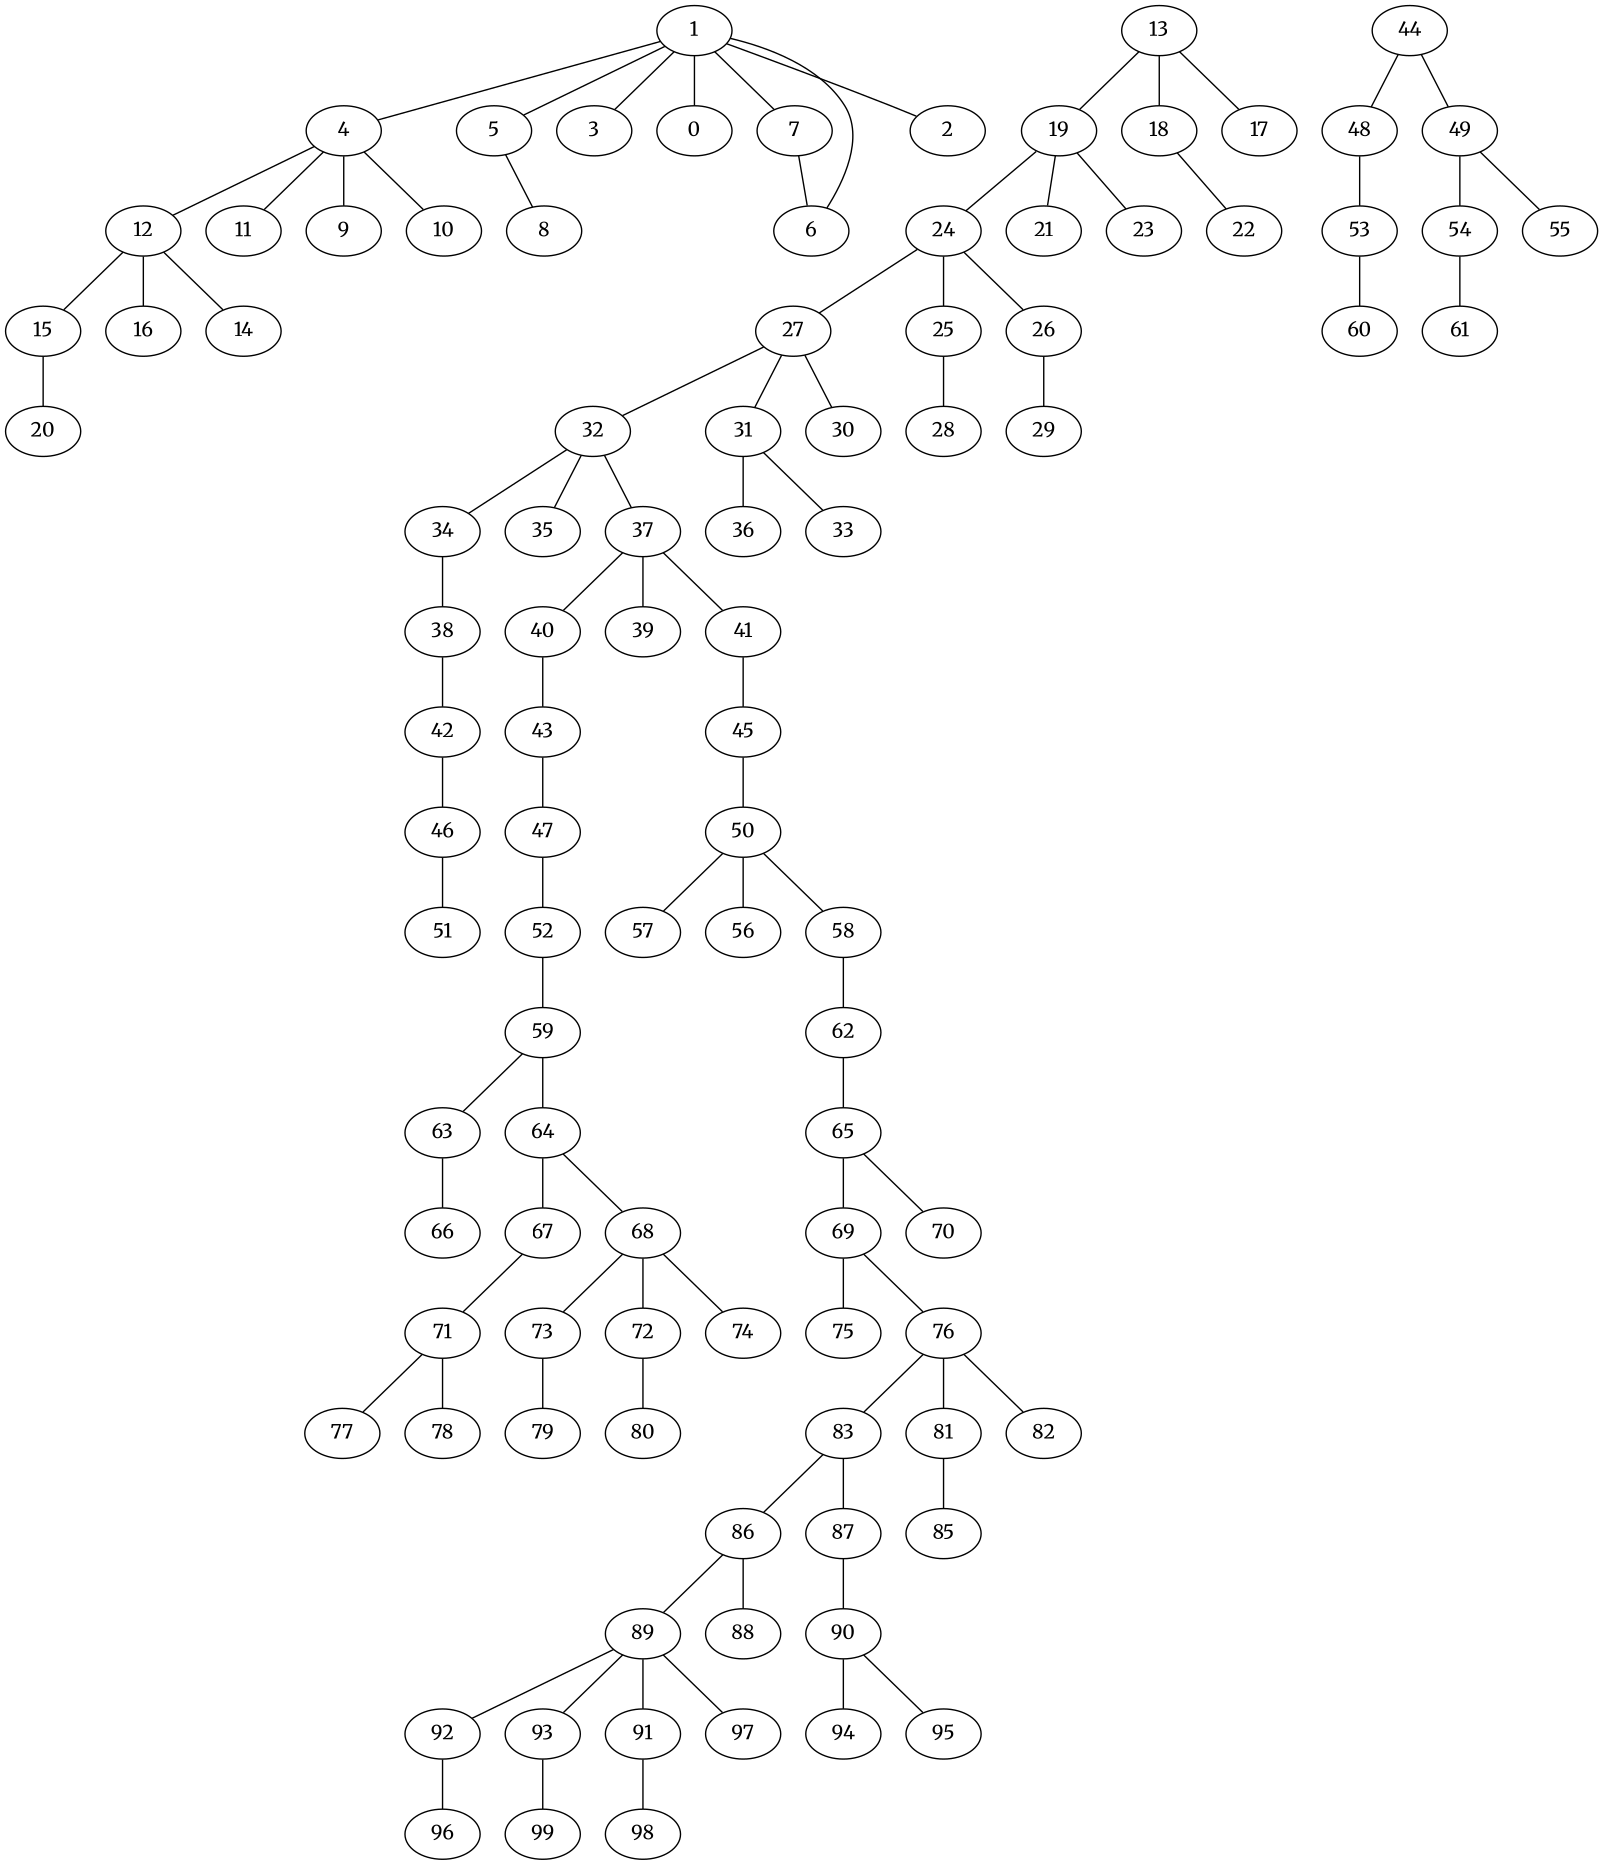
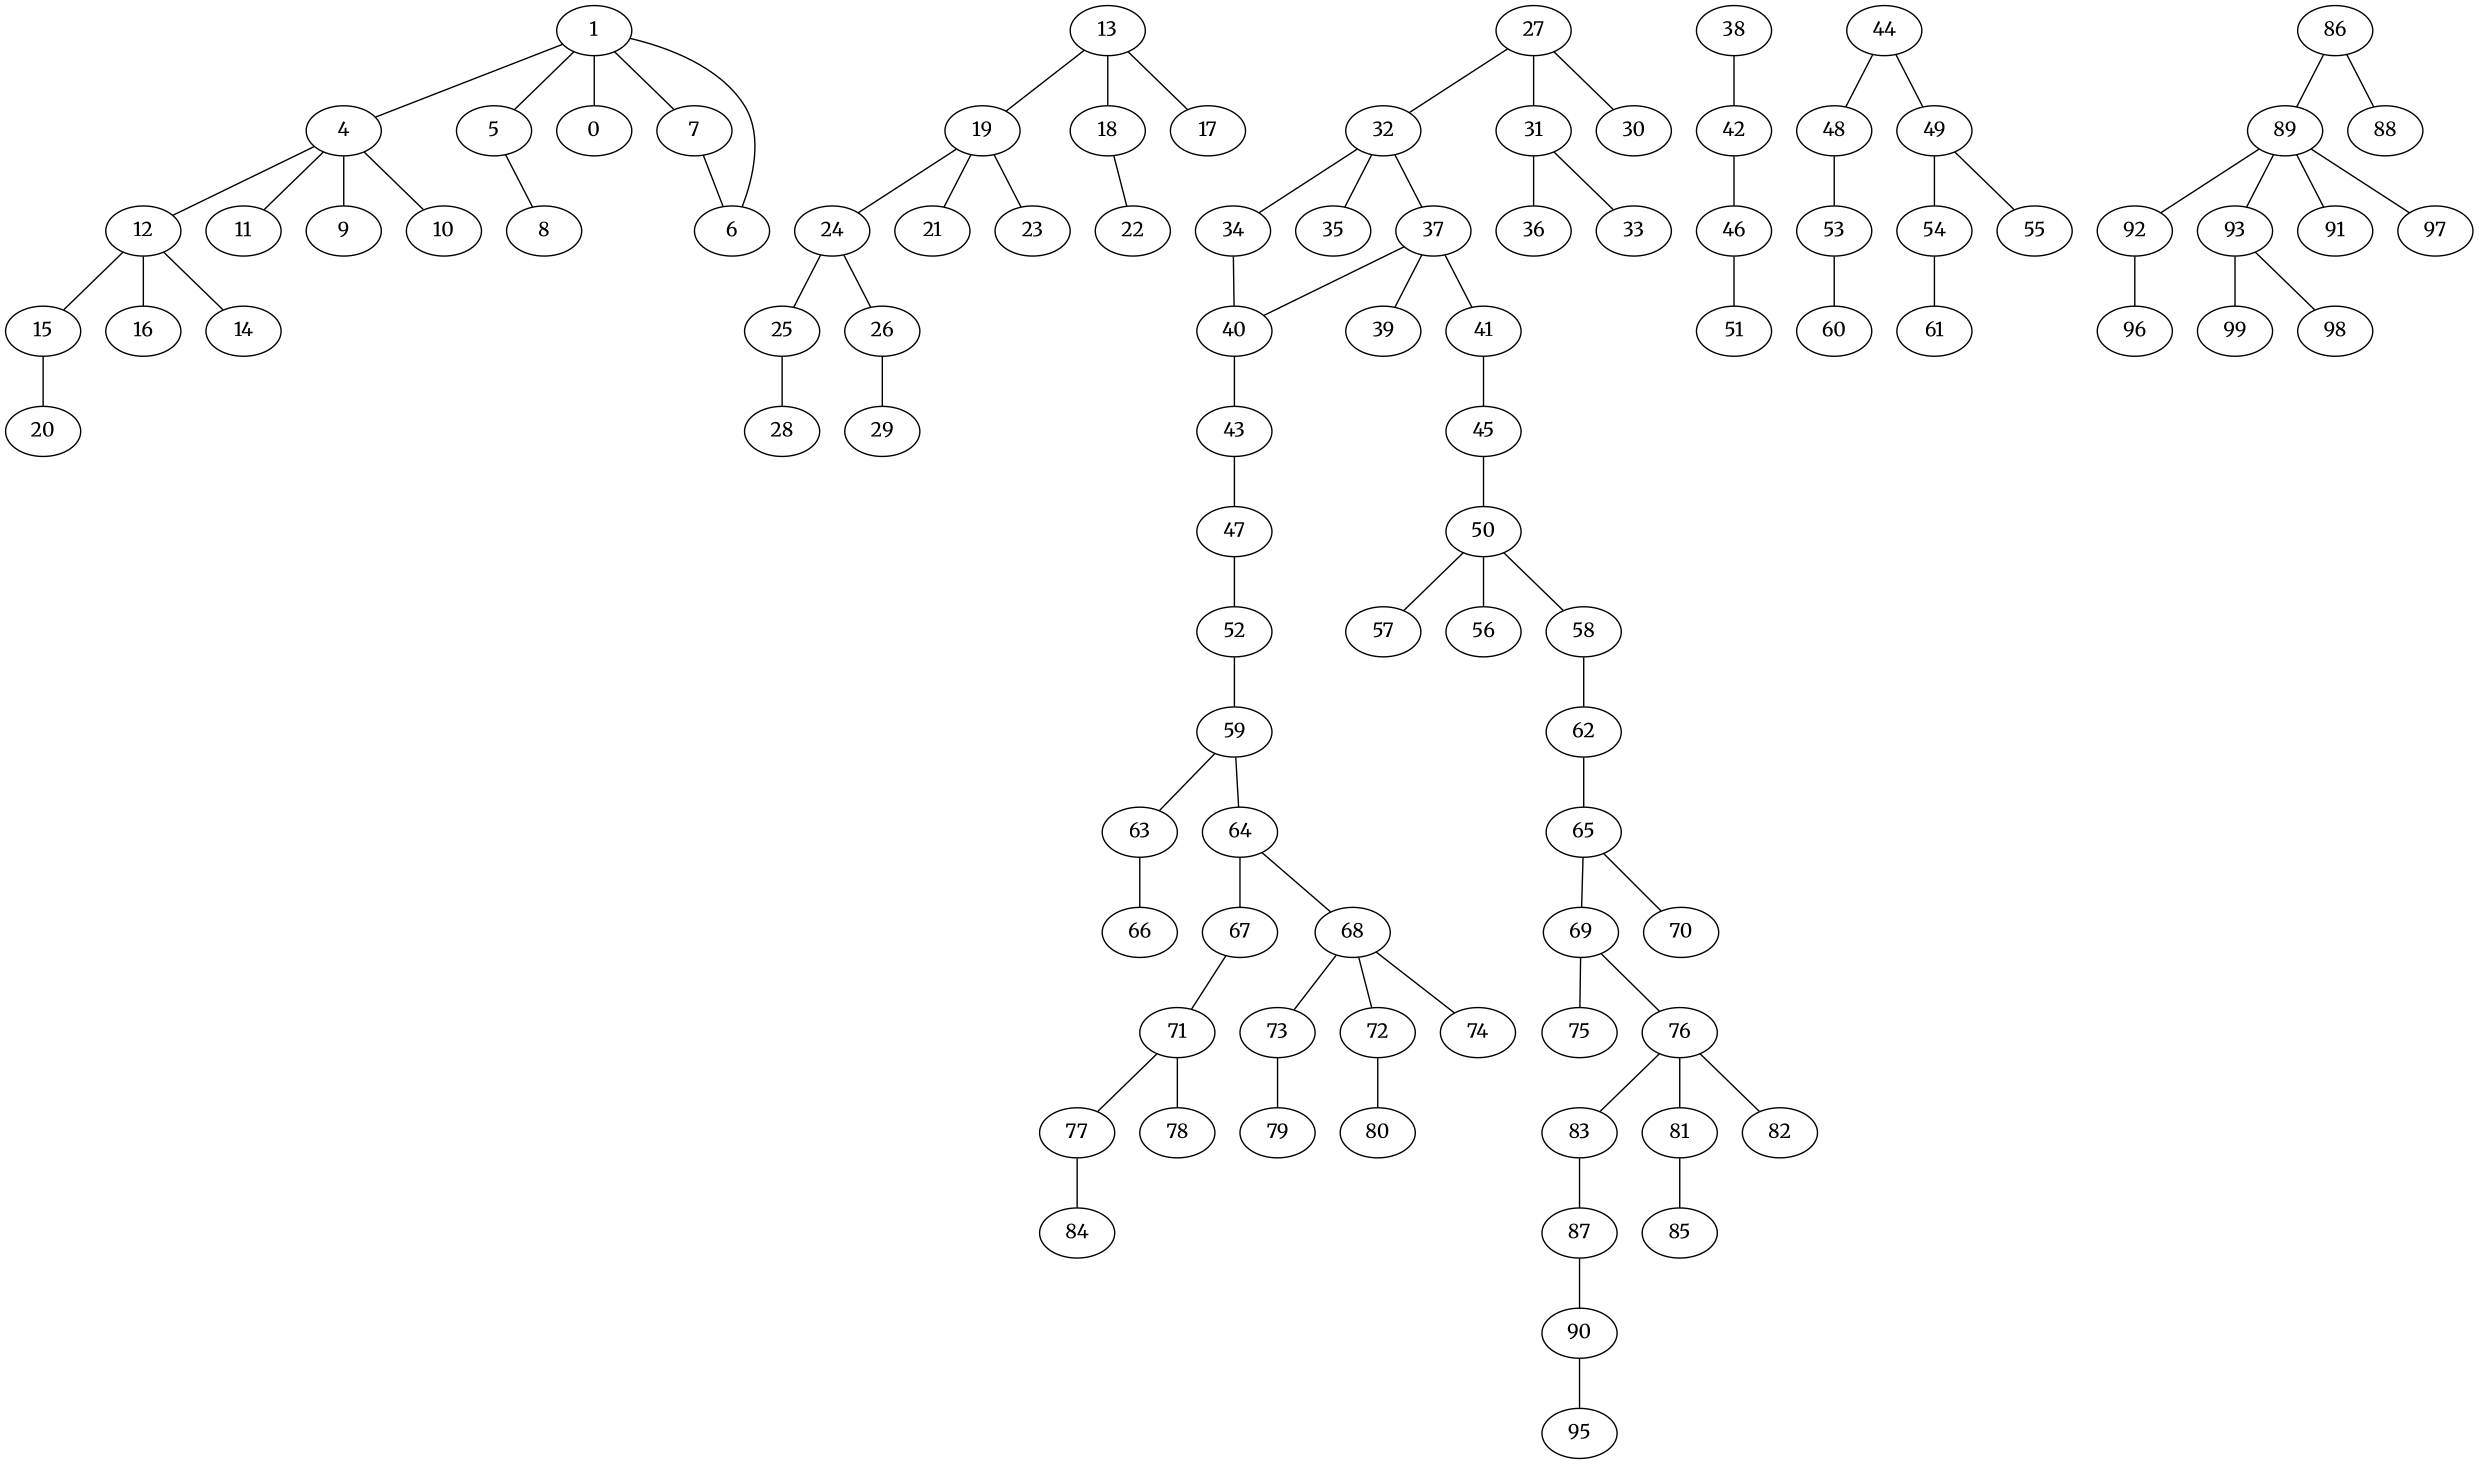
node "3": removed
node "2": removed
edge "24" -- "27": removed
edge "34" -- "38": now "34" -- "40"
node "84": added
edge "83" -- "86": removed
node "94": removed
edge "91" -- "98": now "93" -- "98"
